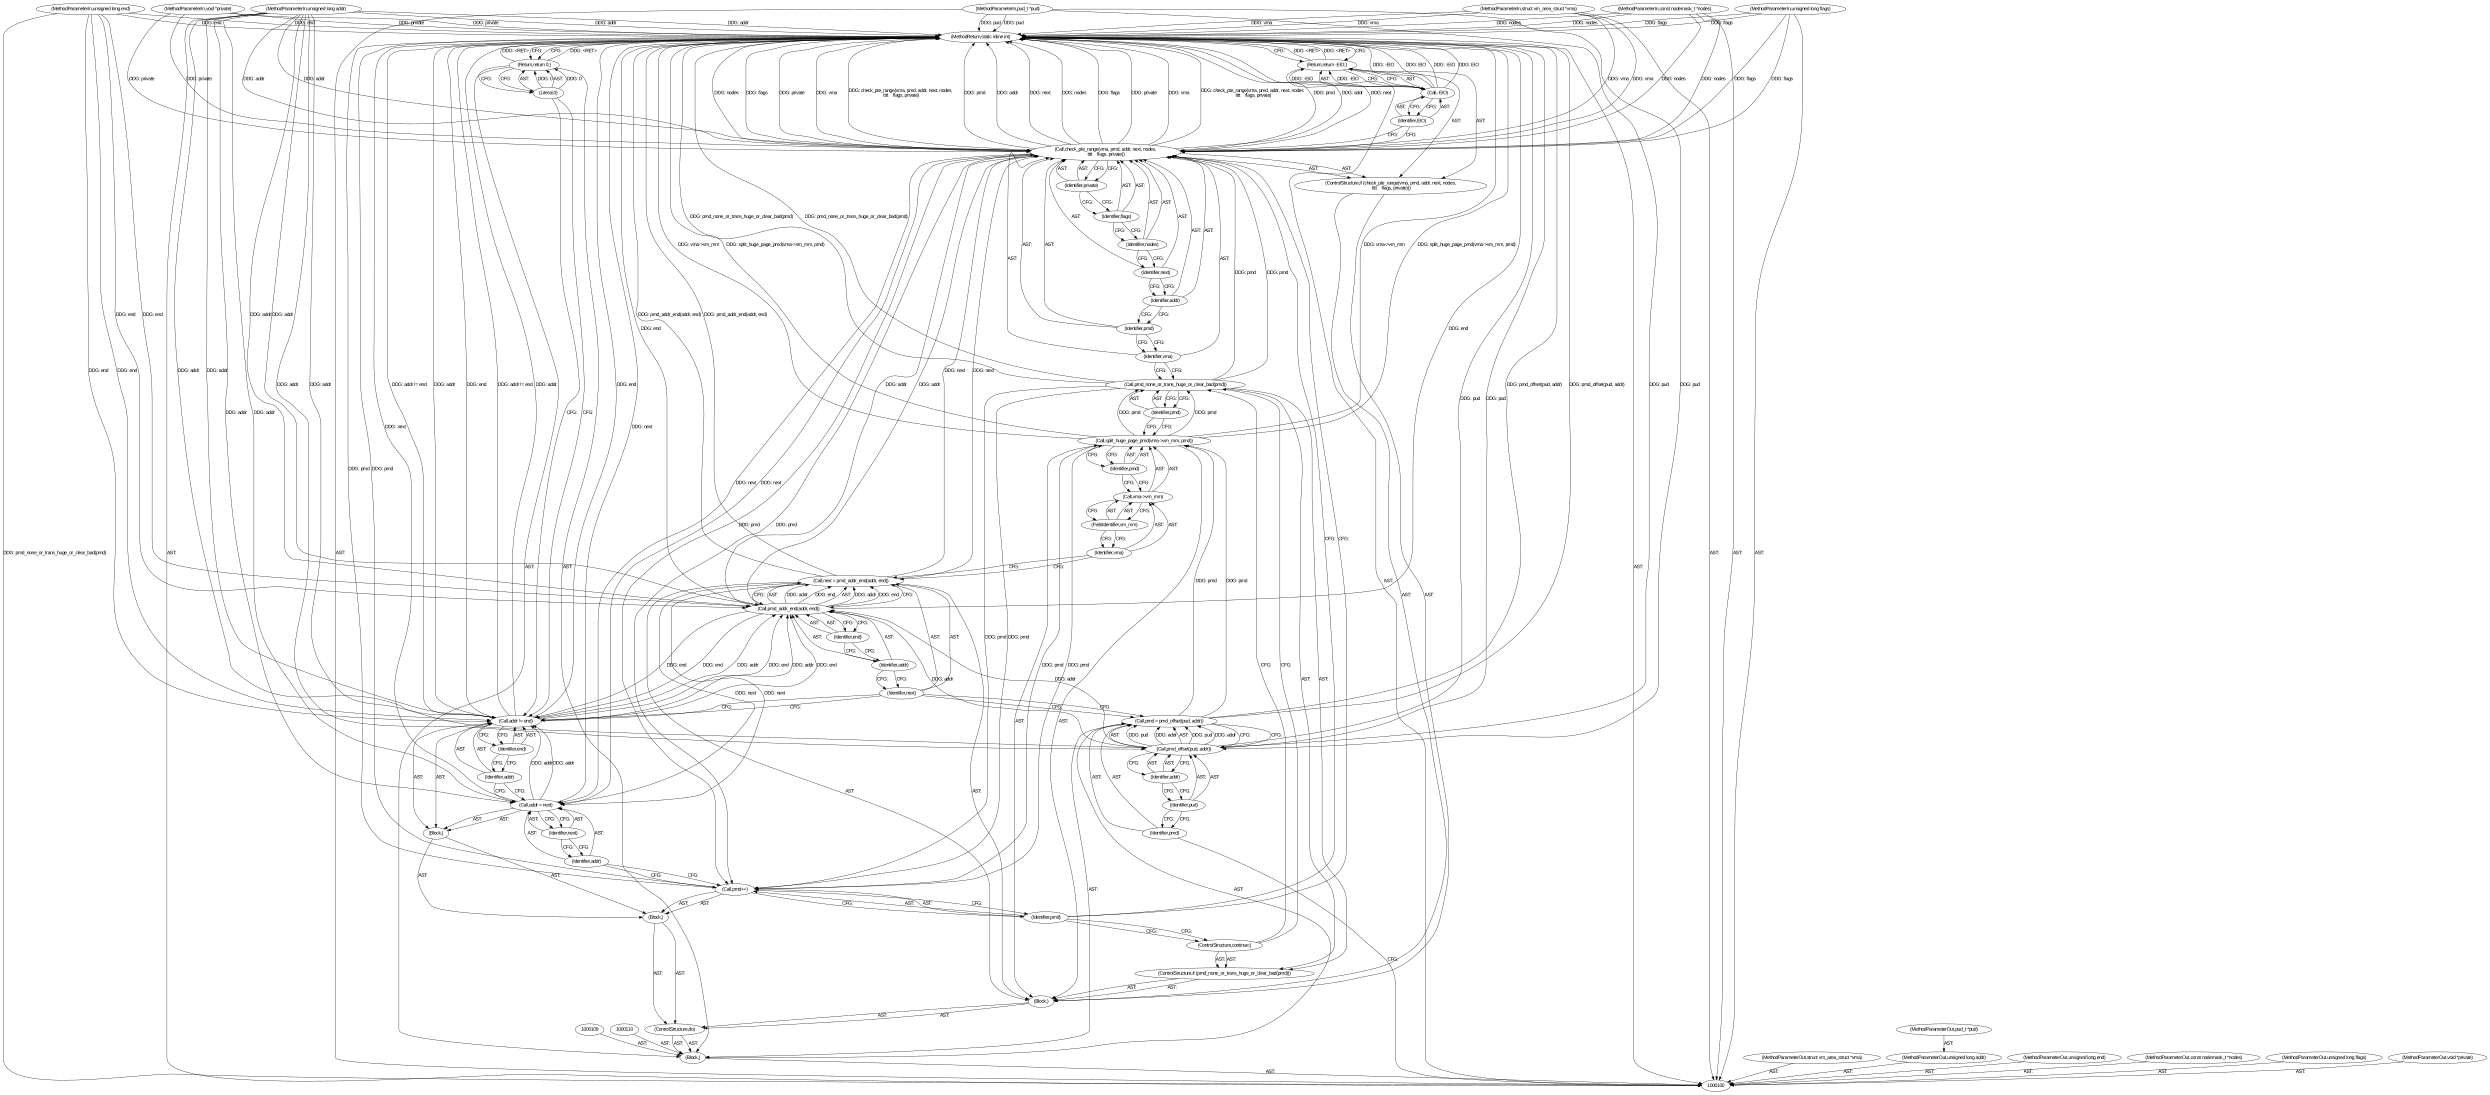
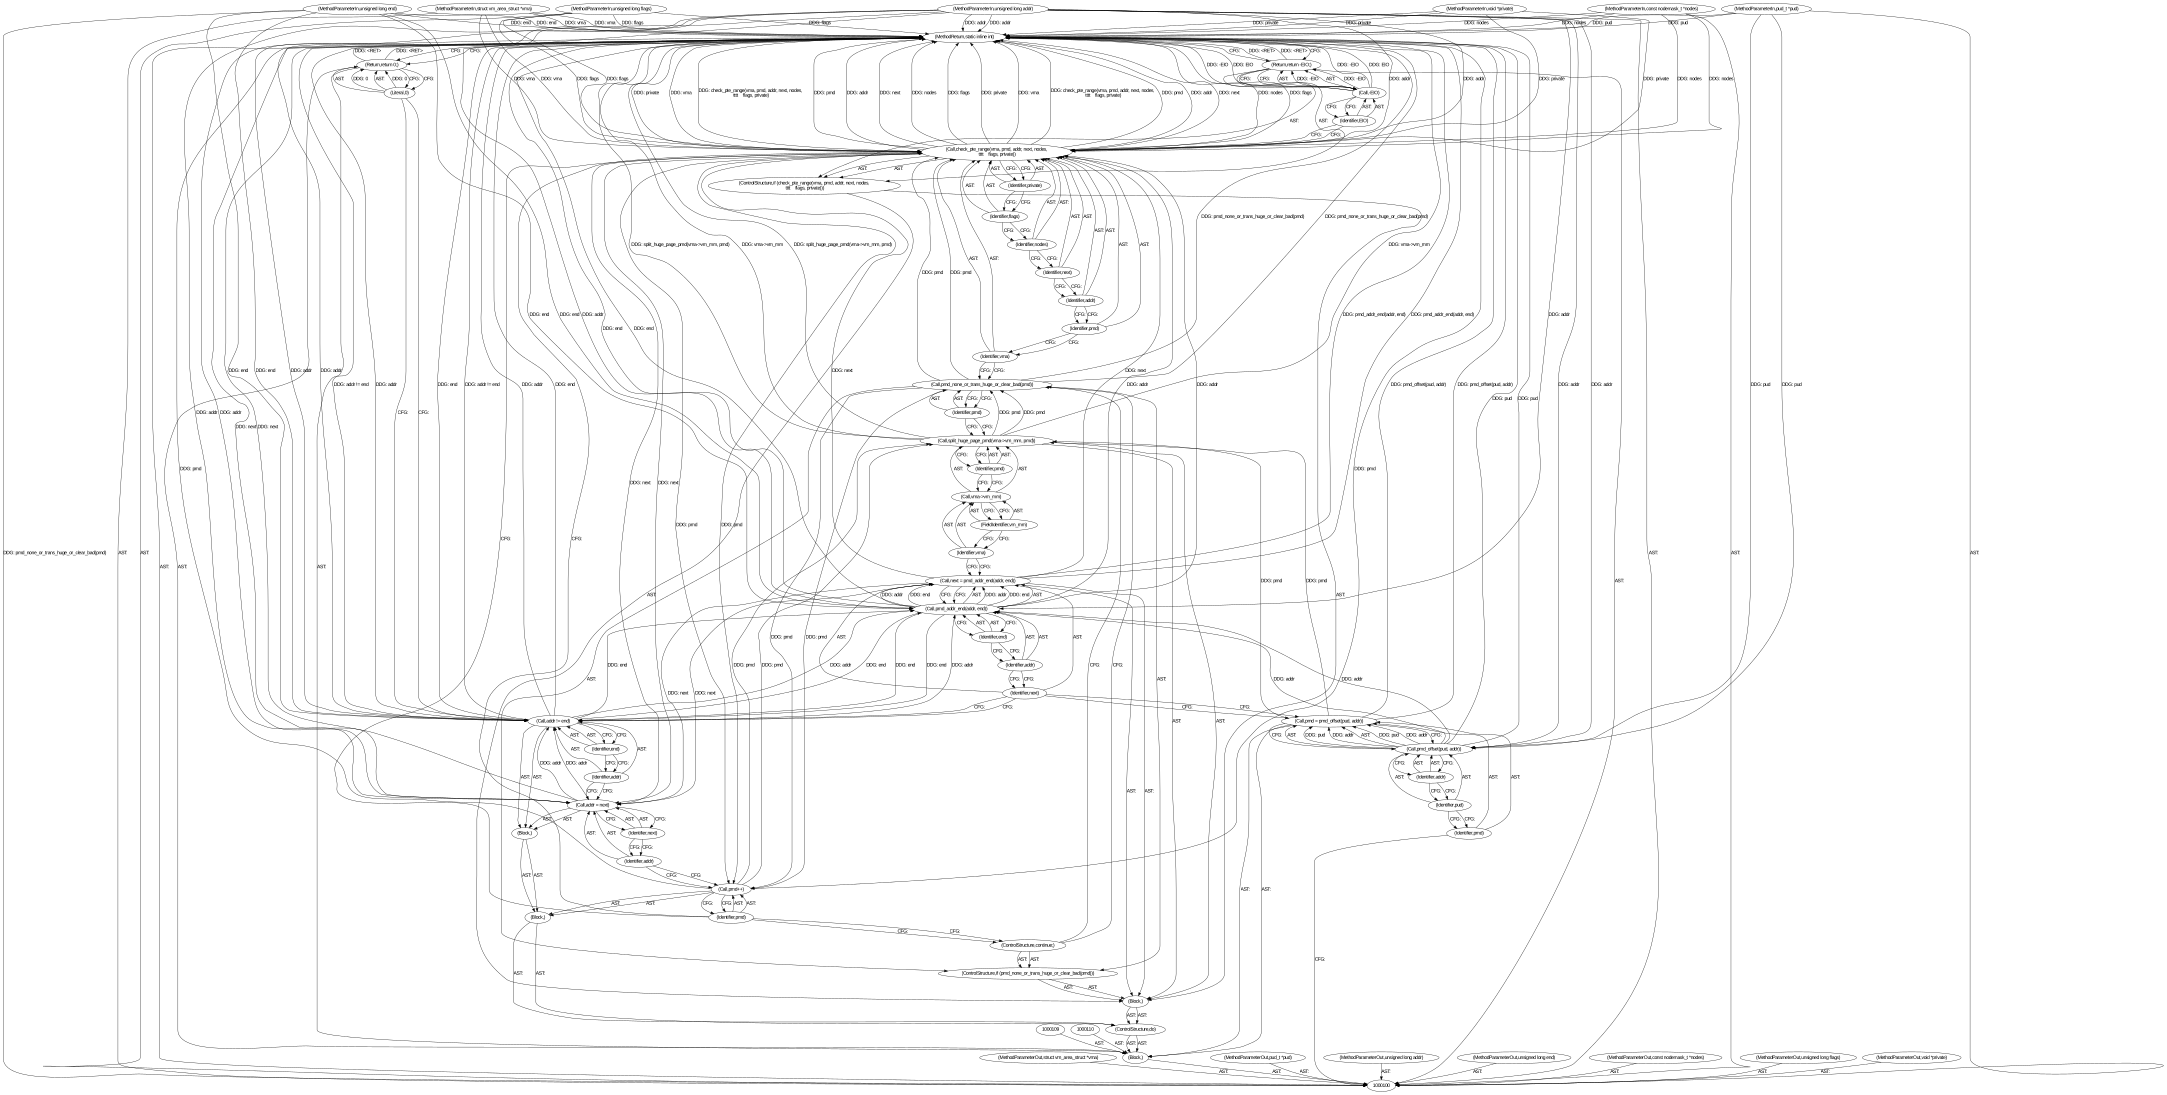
edge "(MethodParameterOut,pud_t *pud)" -> "(MethodParameterOut,unsigned long addr)": now "(MethodParameterOut,pud_t *pud)" -> "1000100"
